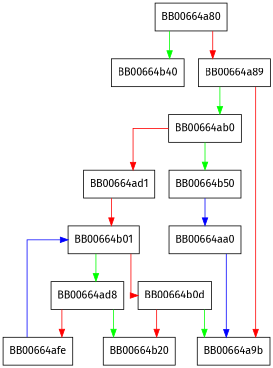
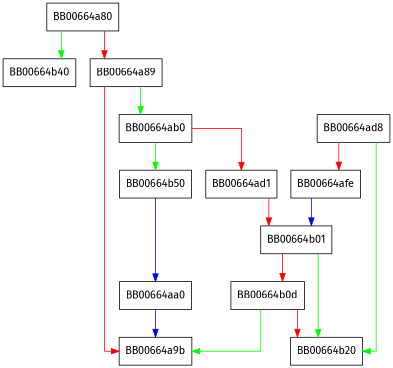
edge "BB00664b01" -> "BB00664ad8": now "BB00664b01" -> "BB00664b20"
